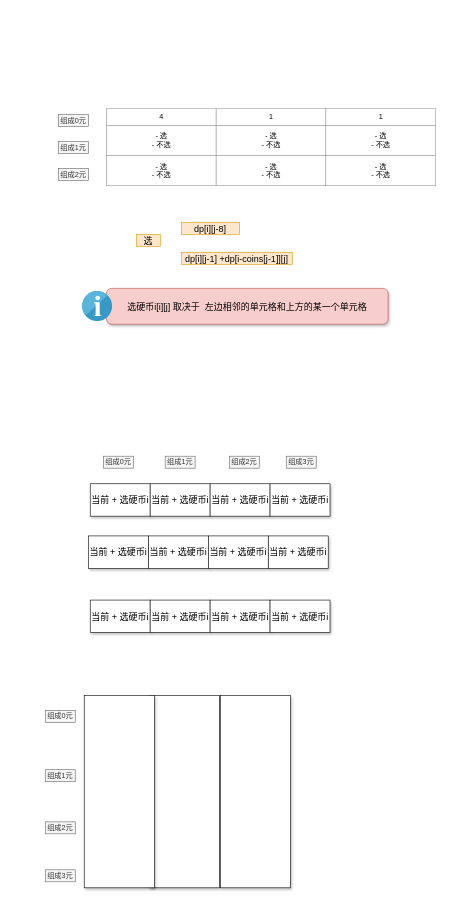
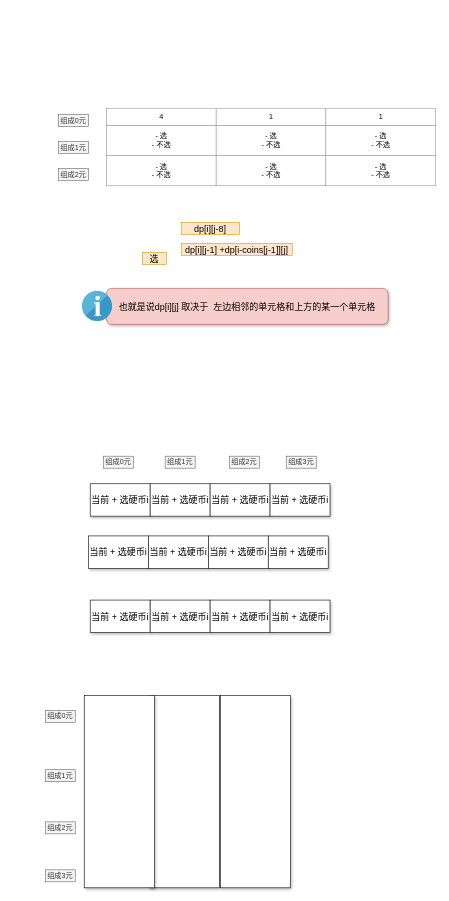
node "选": moved (149, 240) -> (155, 258)
node "dp[i][j-1] +dp[i-coins[j-1]][j]": moved (237, 258) -> (237, 249)
node "选硬币i[i][j] 取决于 左边相邻的单元格和上方的某一个单元格": label "选硬币i[i][j] 取决于 左边相邻的单元格和上方的某一个单元格" -> "也就是说dp[i][j] 取决于 左边相邻的单元格和上方的某一个单元格"
